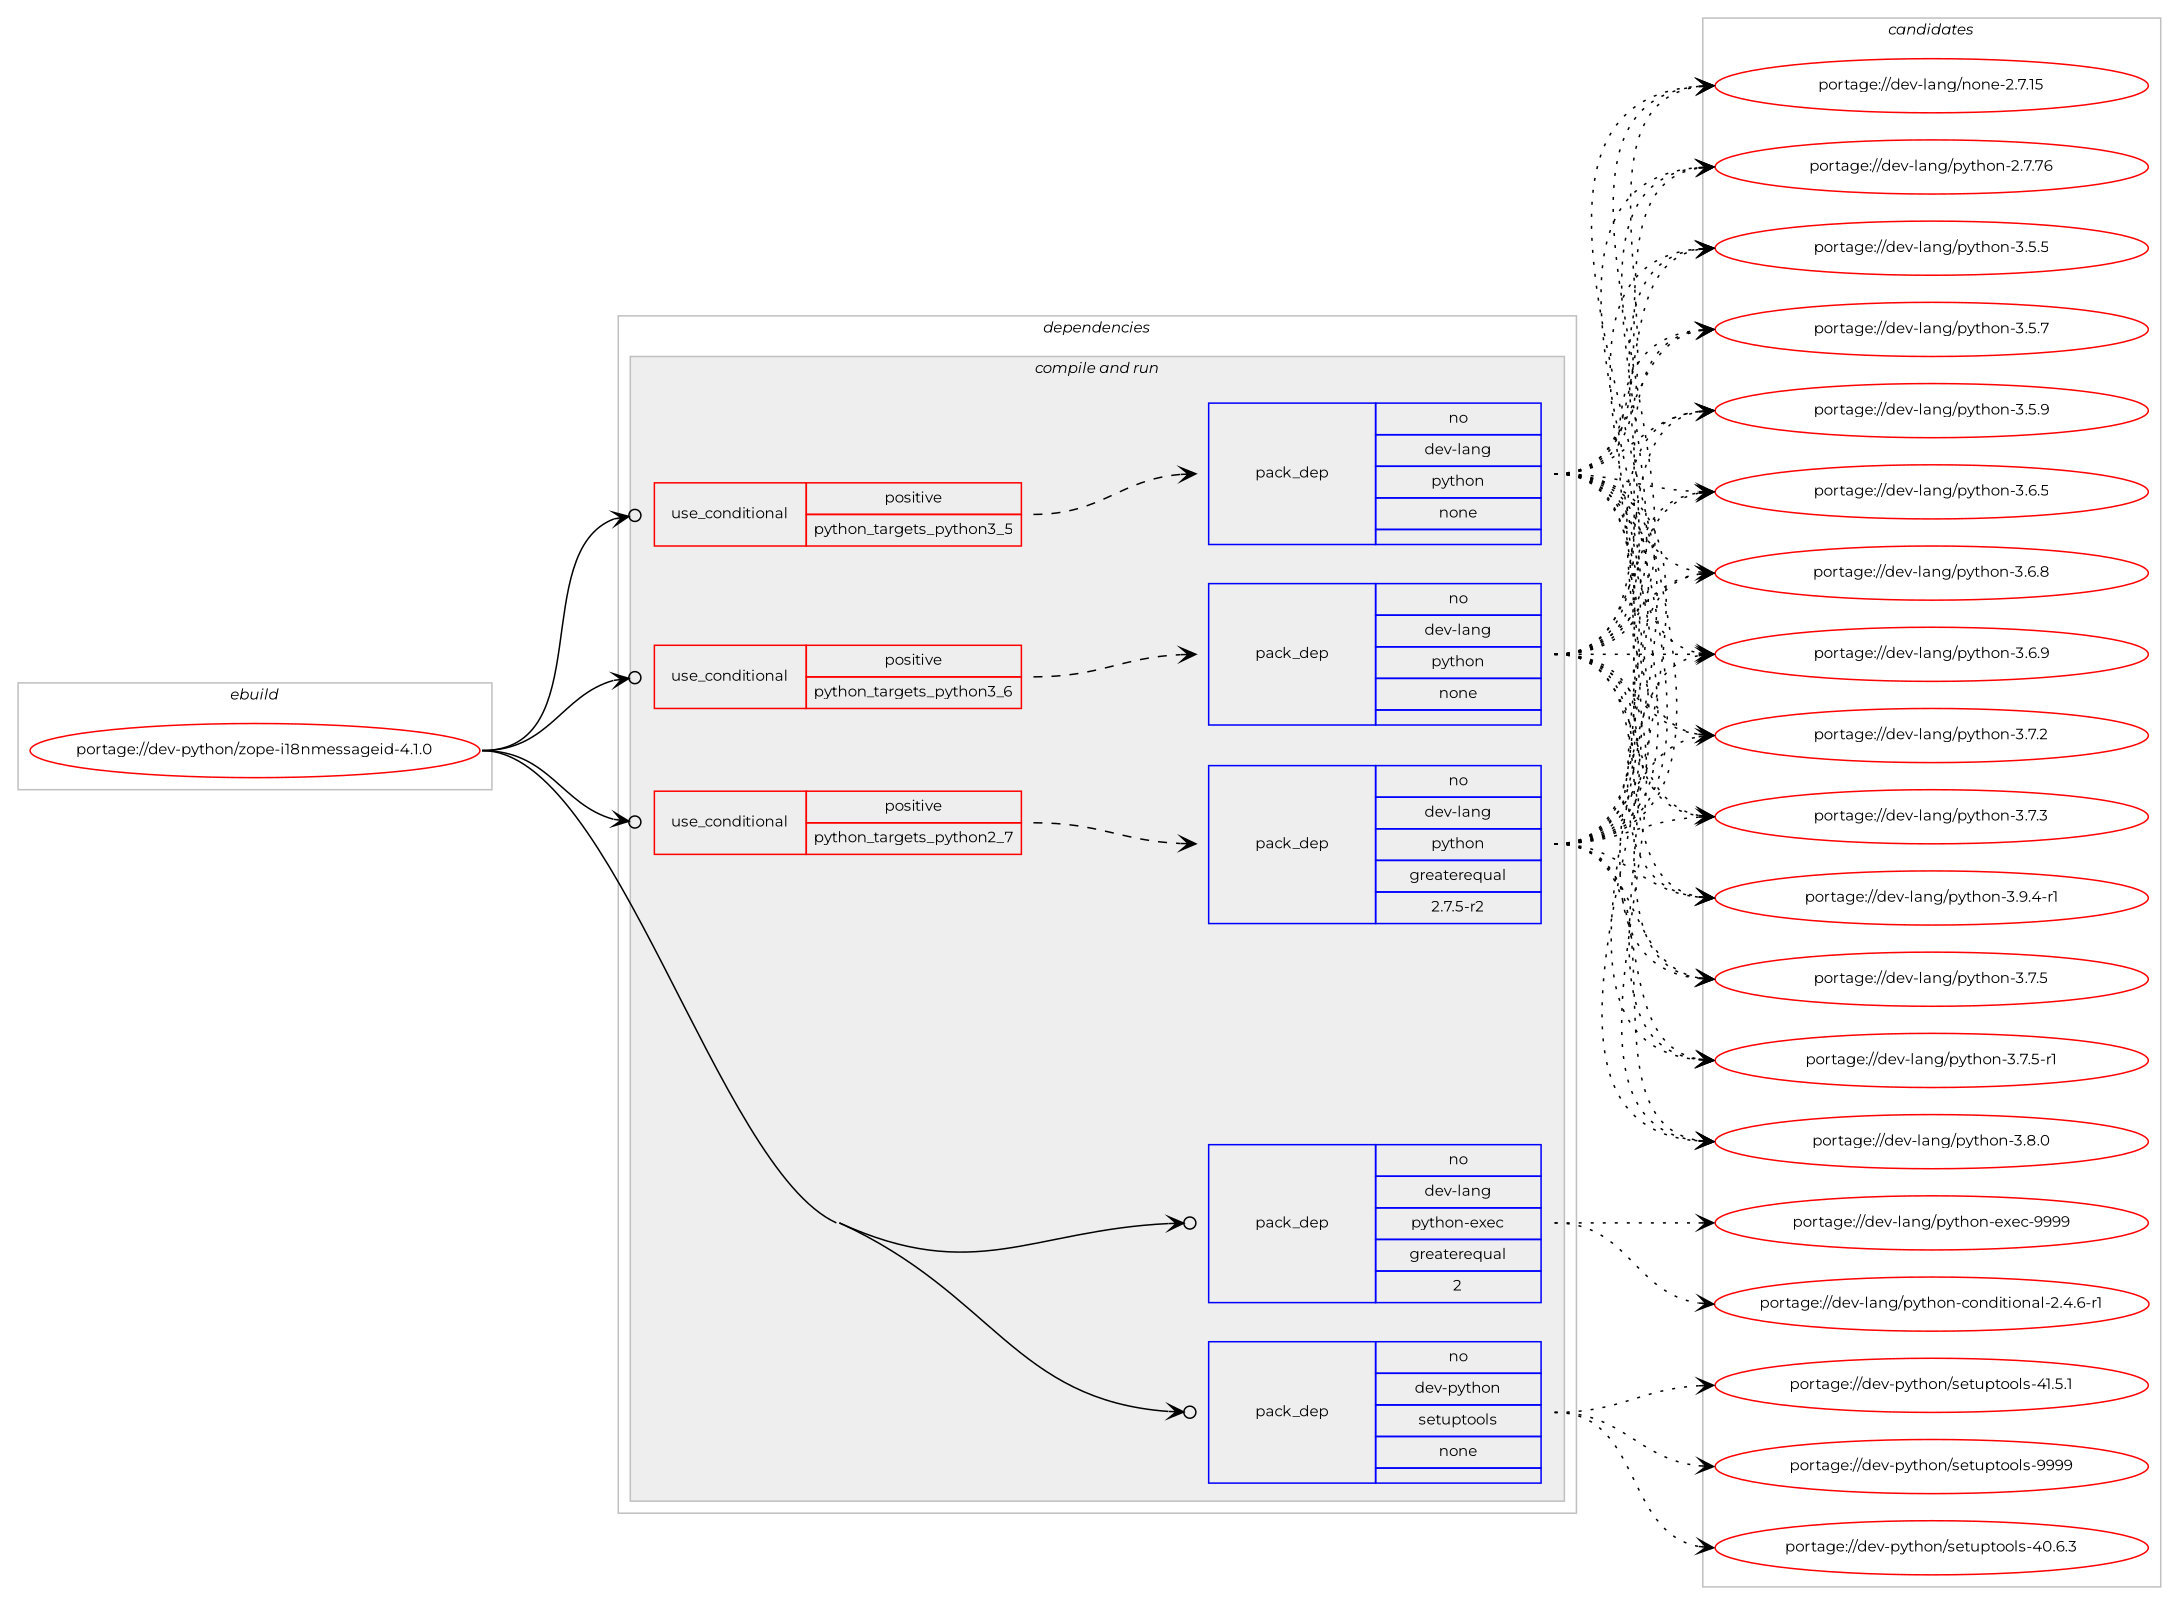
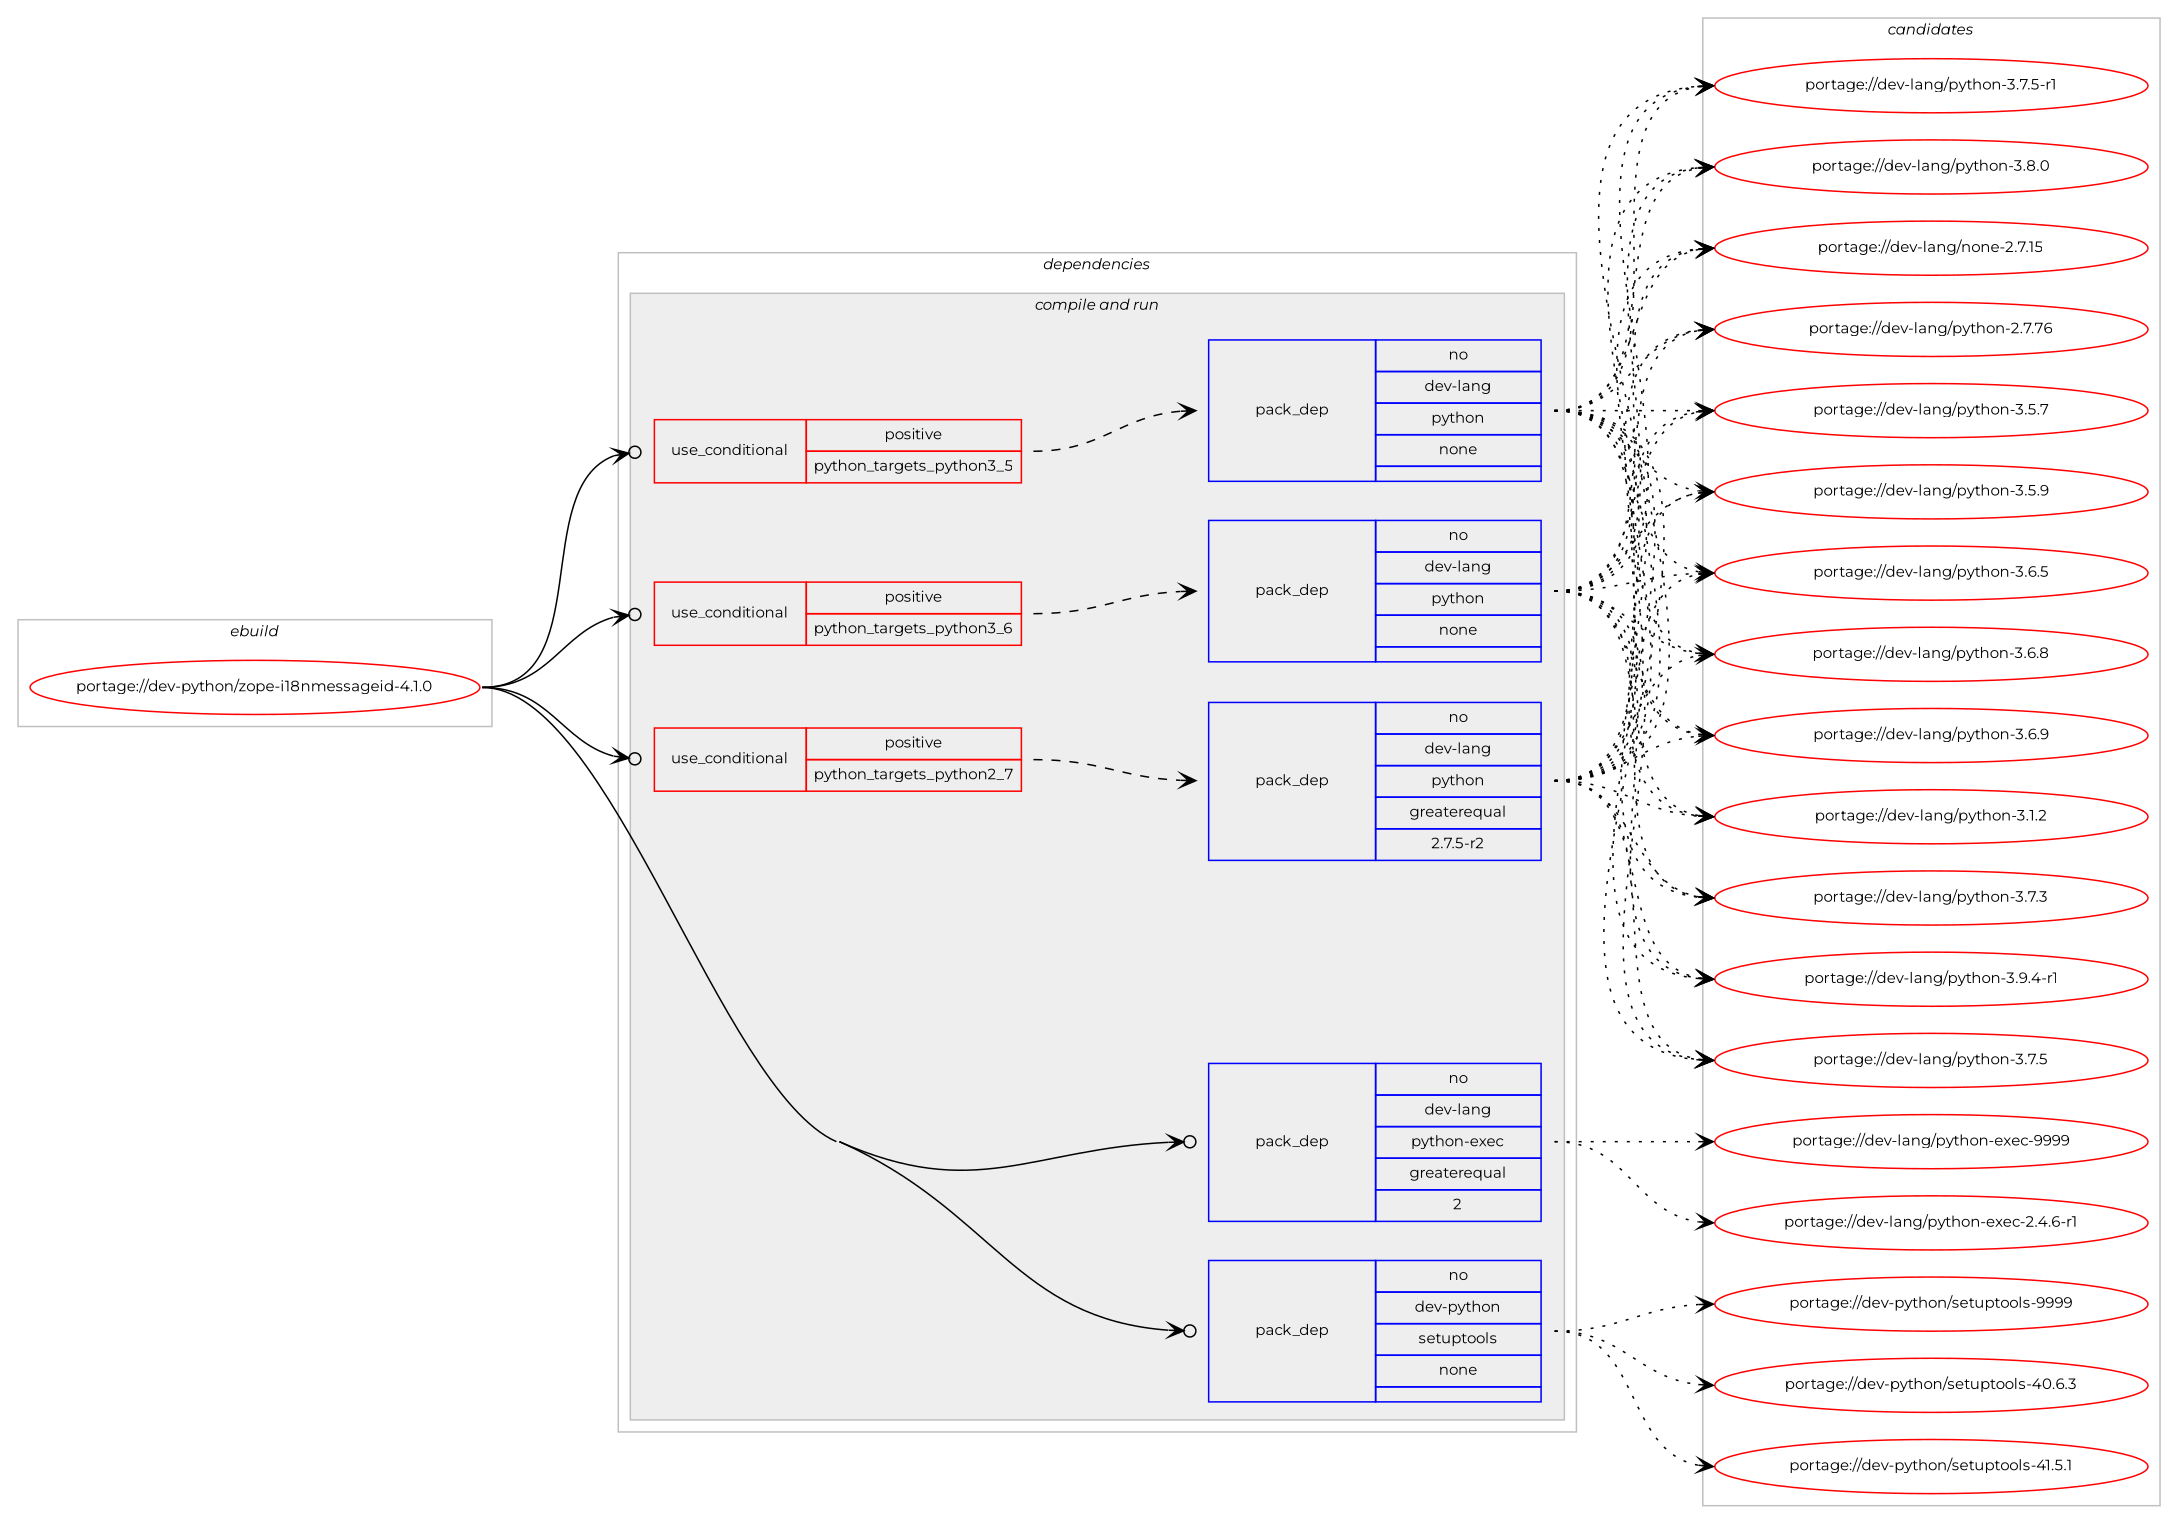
node "portage://dev-lang/python-3.5.5": removed
node "portage://dev-lang/python-3.7.2": label "portage://dev-lang/python-3.7.2" -> "portage://dev-lang/python-3.1.2"
node "portage://dev-lang/python-conditional-2.4.6-r1": label "portage://dev-lang/python-conditional-2.4.6-r1" -> "portage://dev-lang/python-exec-2.4.6-r1"
